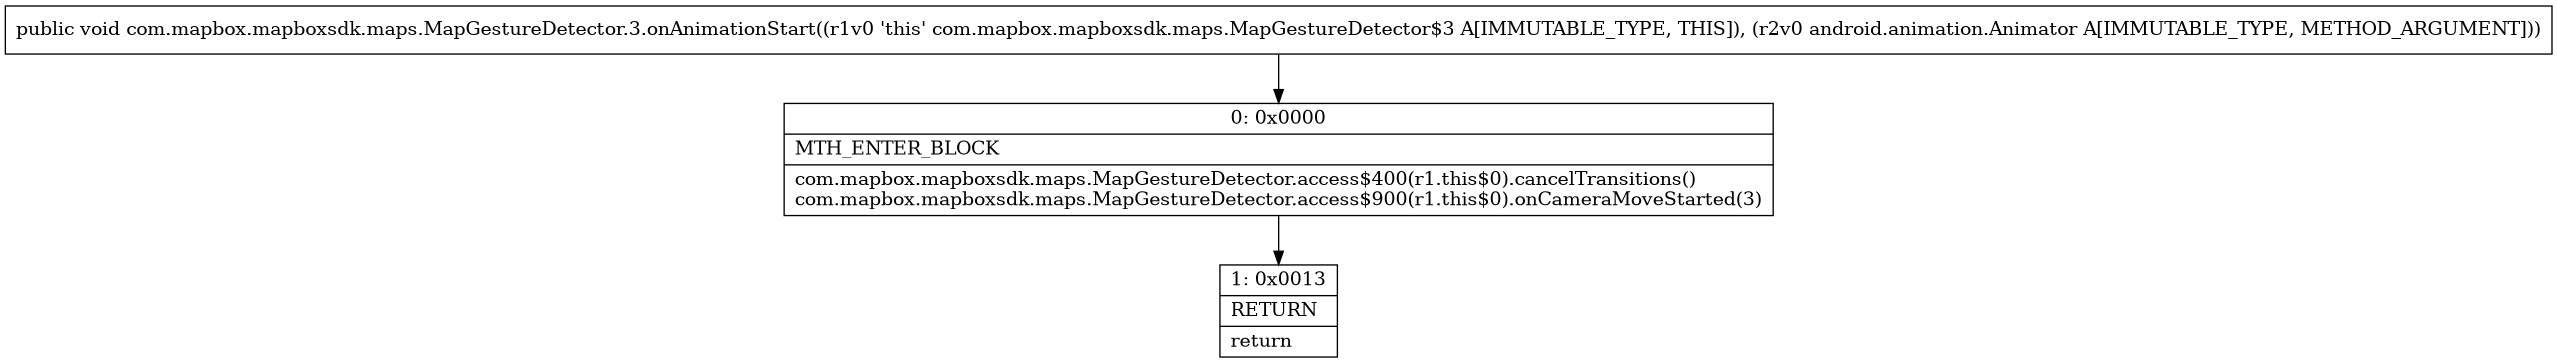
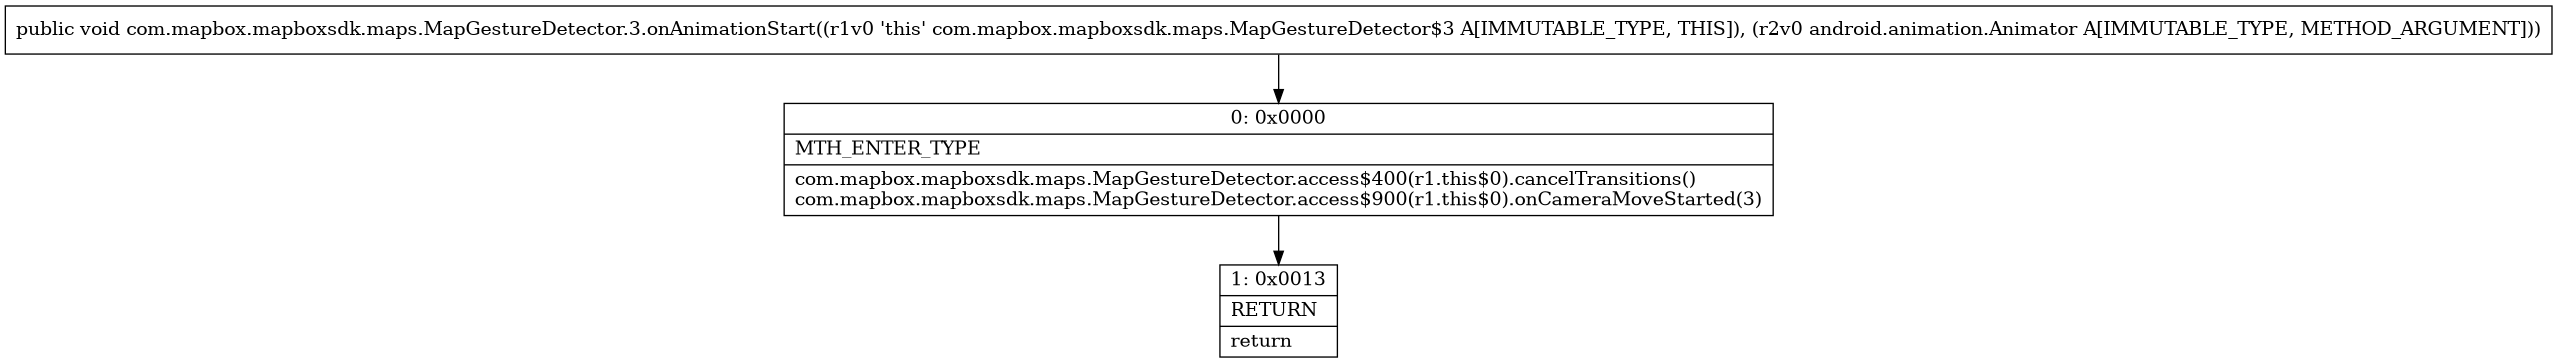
node "0: 0x0000": text "MTH_ENTER_BLOCK" -> "MTH_ENTER_TYPE"
